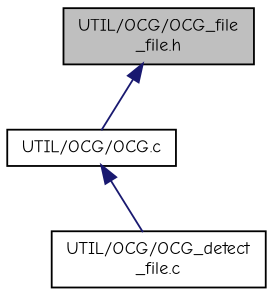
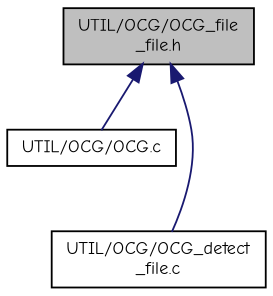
edge "UTIL/OCG/OCG_detect _file.c" -> "UTIL/OCG/OCG.c": now "UTIL/OCG/OCG_detect _file.c" -> "UTIL/OCG/OCG_file _file.h"
